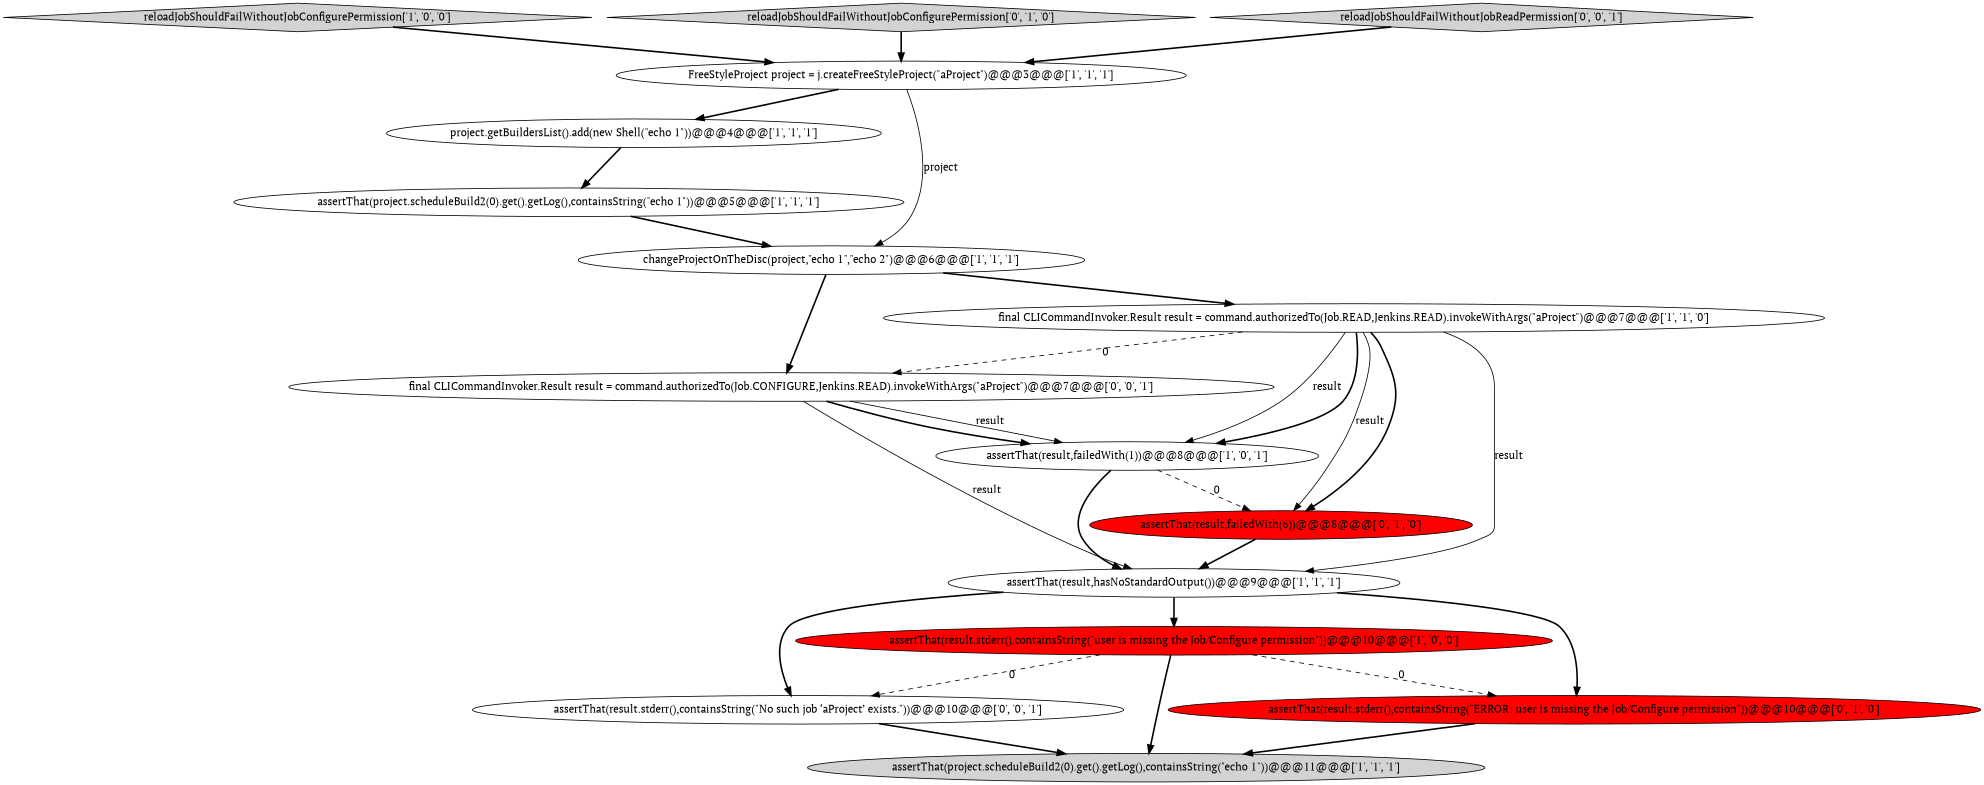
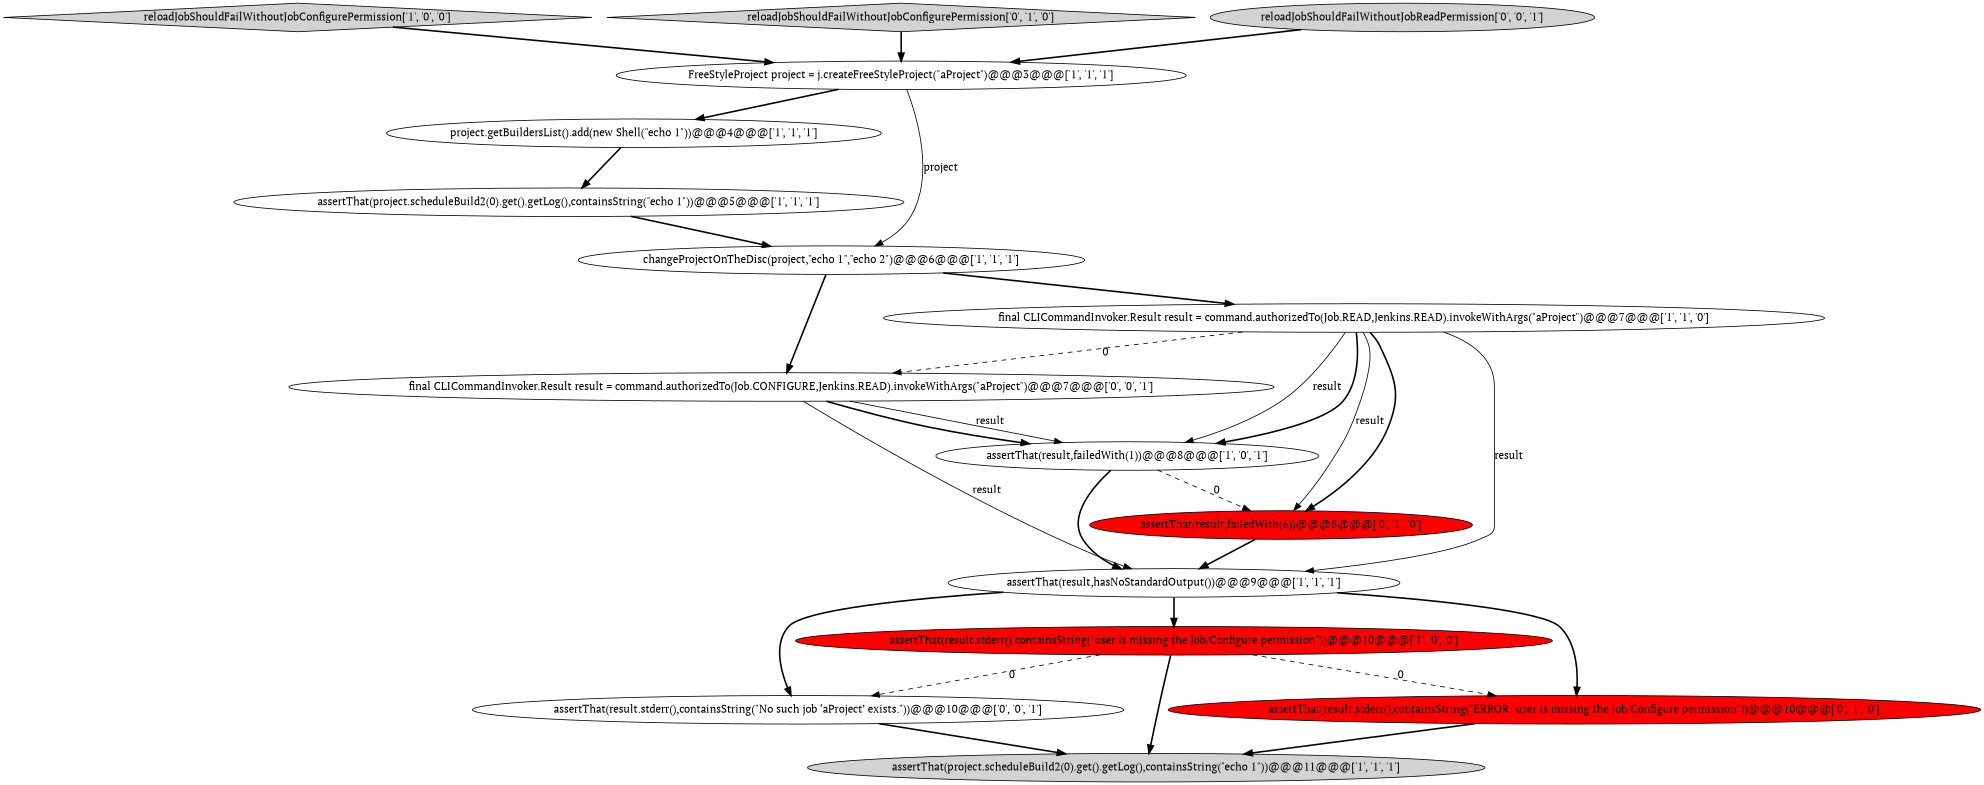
node "reloadJobShouldFailWithoutJobReadPermission['0', '0', '1']": shape diamond -> ellipse
